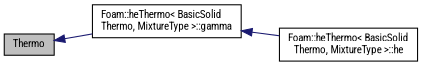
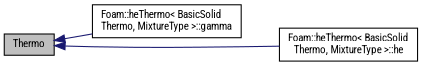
edge "Foam::heThermo< BasicSolid Thermo, MixtureType >::he" -> "Foam::heThermo< BasicSolid Thermo, MixtureType >::gamma": now "Foam::heThermo< BasicSolid Thermo, MixtureType >::he" -> "Thermo"
